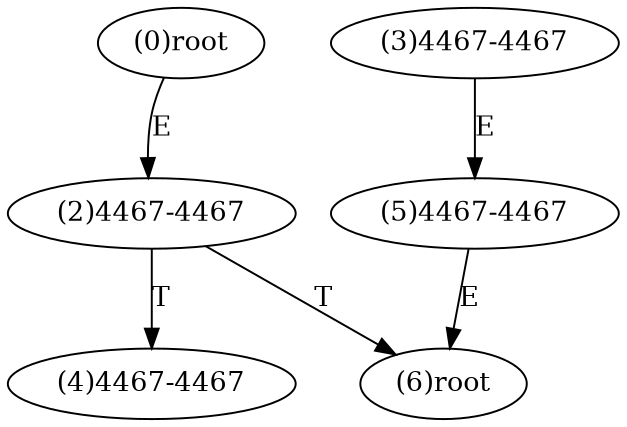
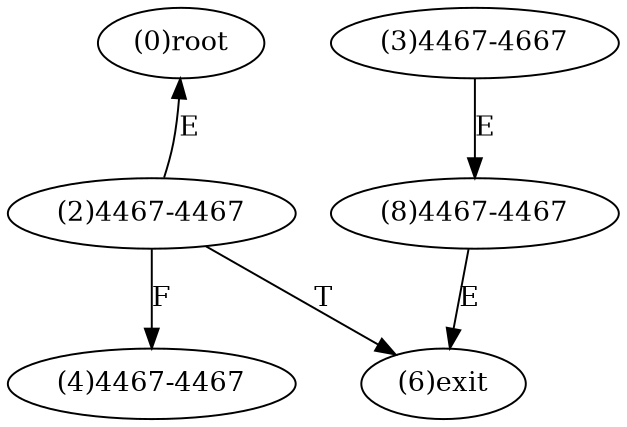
node "(3)4467-4467": label "(3)4467-4467" -> "(3)4467-4667"
edge "(0)root" -> "(2)4467-4467": reversed
node "(5)4467-4467": label "(5)4467-4467" -> "(8)4467-4467"
edge "(2)4467-4467" -> "(4)4467-4467": label "T" -> "F"
node "(6)root": label "(6)root" -> "(6)exit"
